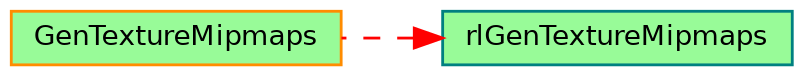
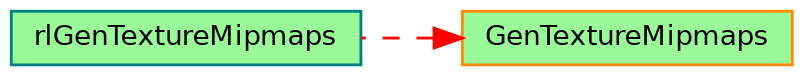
edge "GenTextureMipmaps" -> "rlGenTextureMipmaps": reversed
